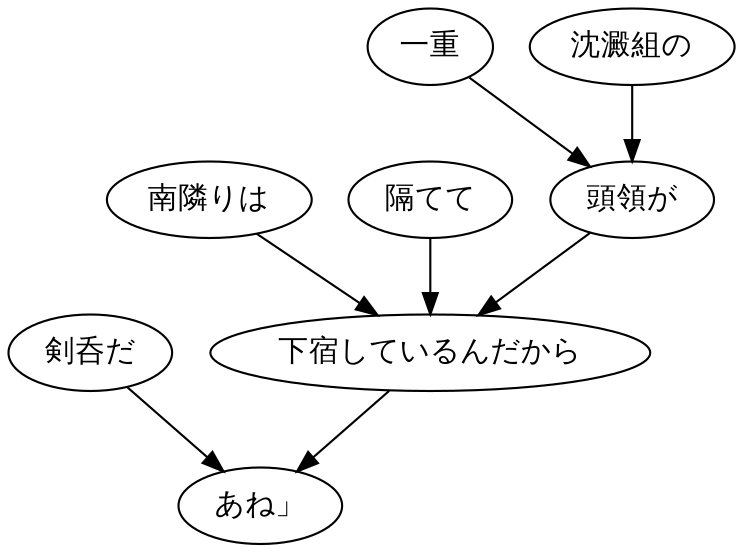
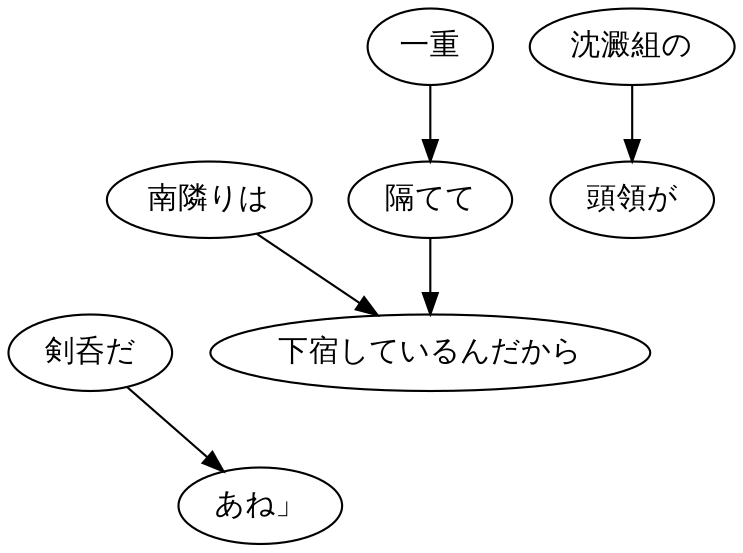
edge "一重" -> "頭領が": now "一重" -> "隔てて"
edge "頭領が" -> "下宿しているんだから": removed
edge "下宿しているんだから" -> "あね」": removed
